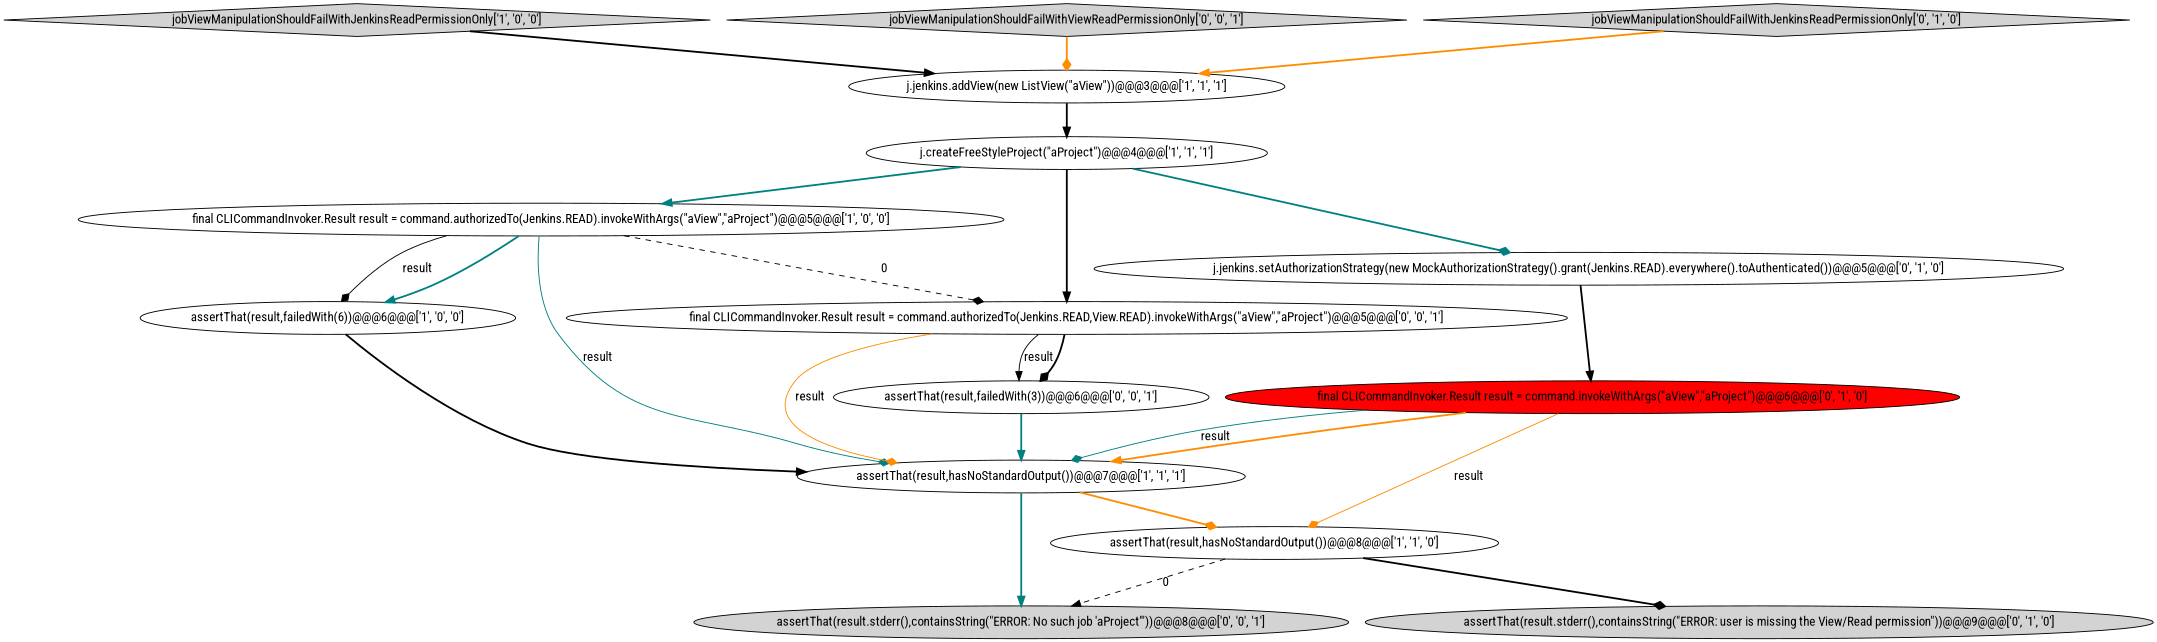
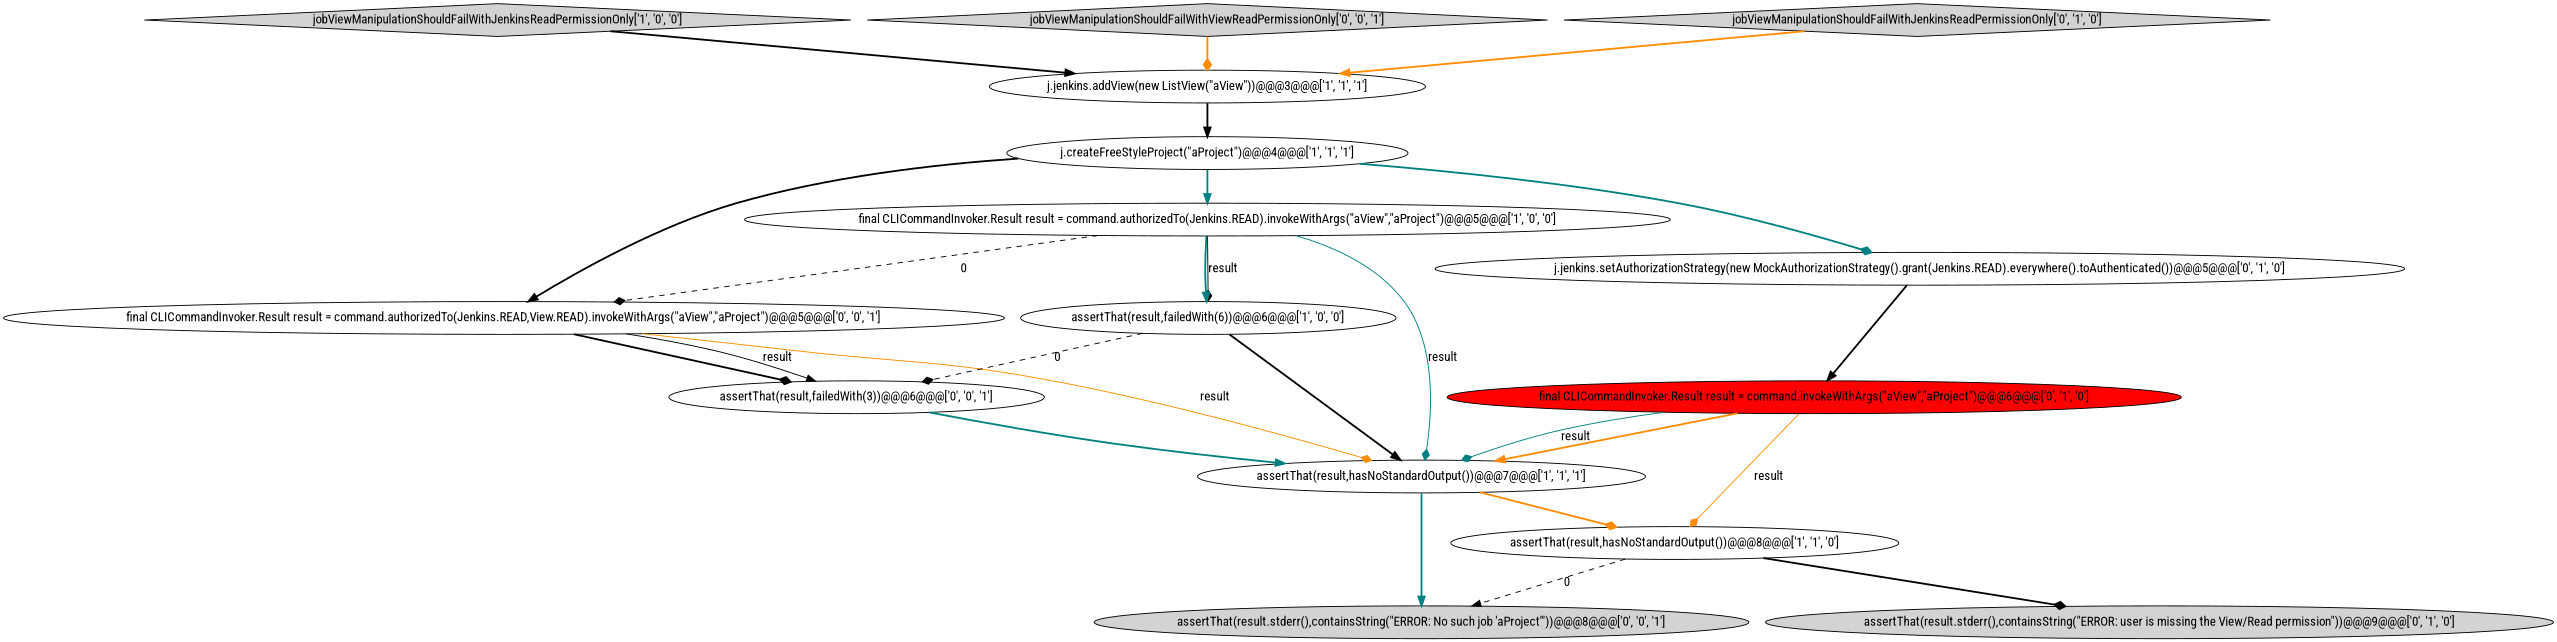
edge "assertThat(result,failedWith(6))@@@6@@@['1', '0', '0']" -> "assertThat(result,failedWith(3))@@@6@@@['0', '0', '1']": added, label "0"
